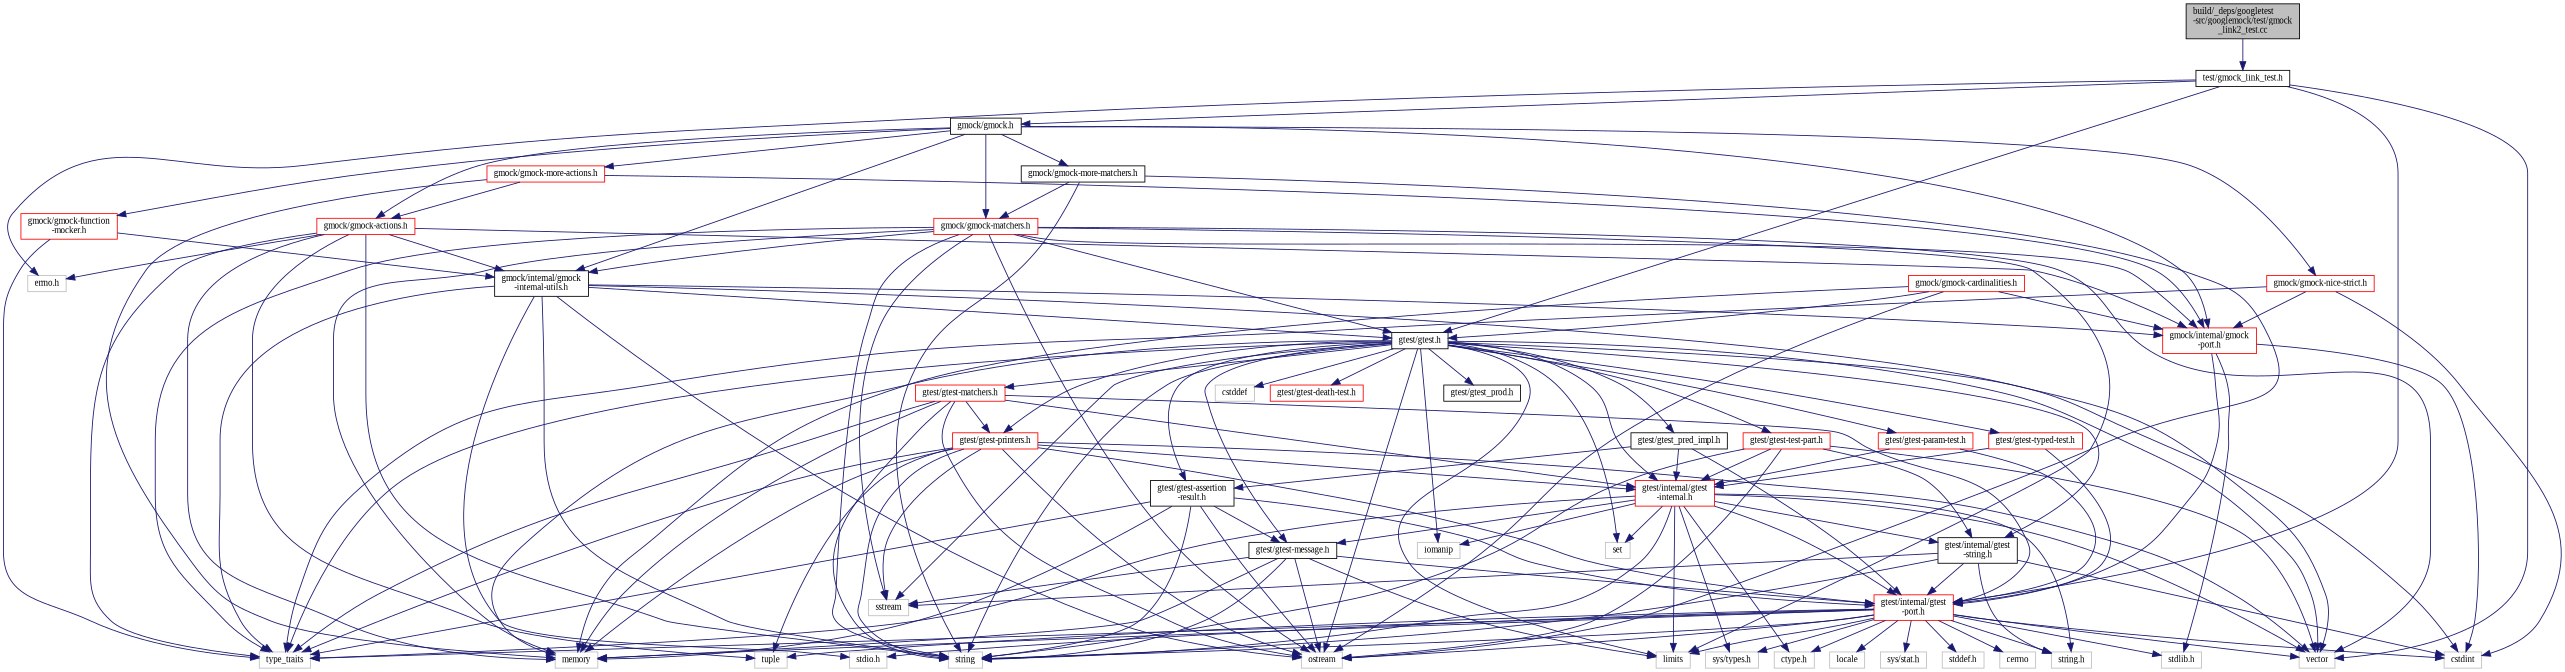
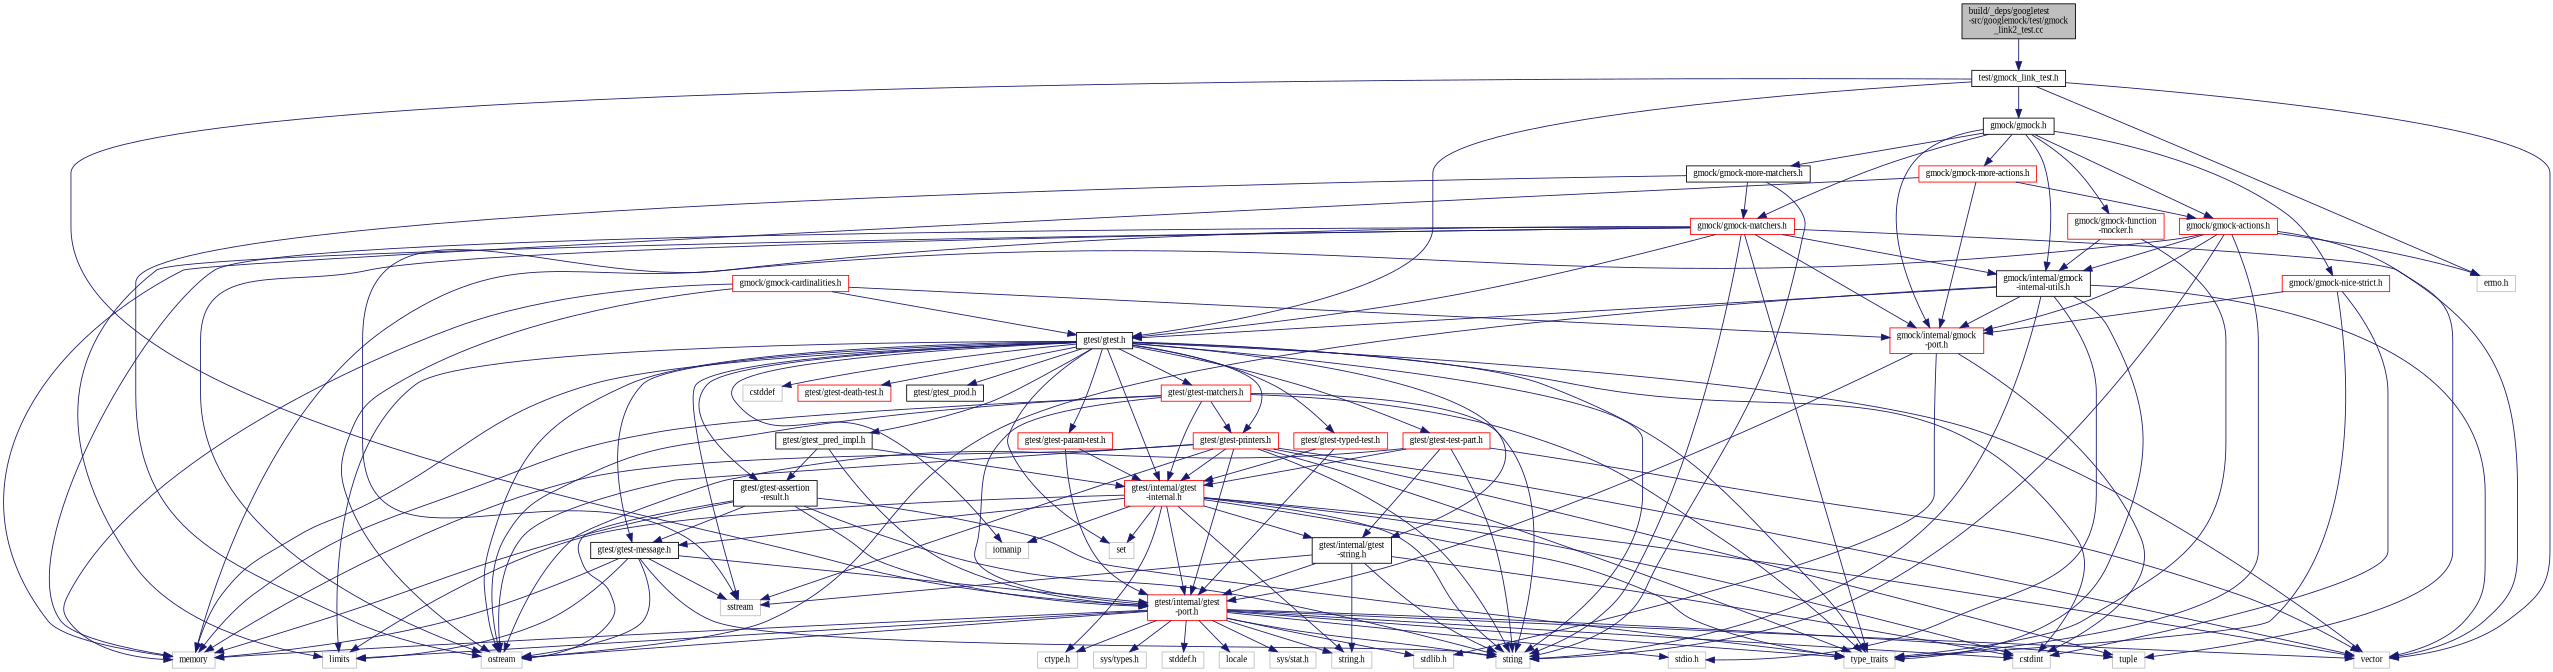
edge "gtest/internal/gtest -internal.h" -> "sys/types.h": now "gtest/internal/gtest -internal.h" -> "cstdint"
node "cerrno": removed
